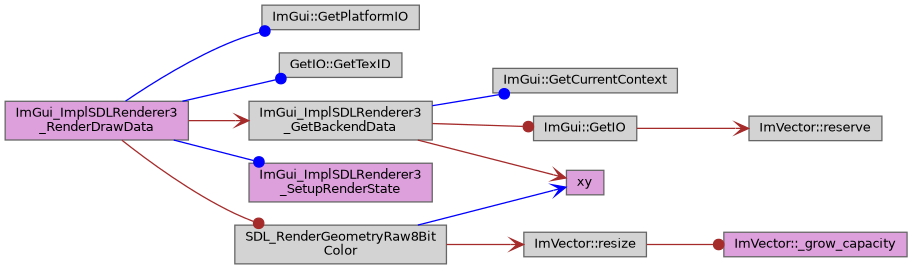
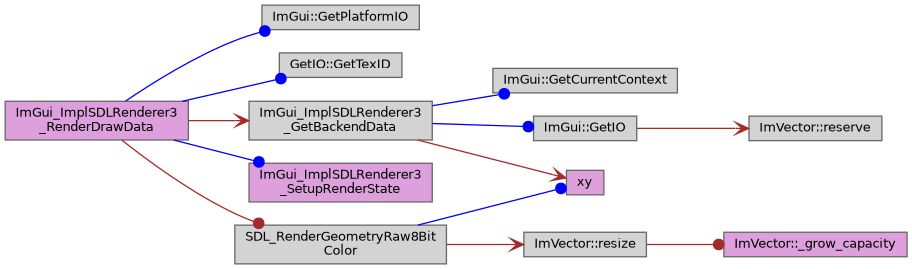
edge "ImGui_ImplSDLRenderer3 _GetBackendData" -> "ImGui::GetIO": color brown -> blue
edge "SDL_RenderGeometryRaw8Bit Color" -> "xy": arrowhead vee -> dot
